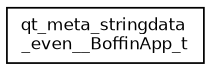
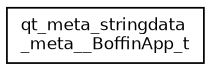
node "qt_meta_stringdata _even__BoffinApp_t": label "qt_meta_stringdata _even__BoffinApp_t" -> "qt_meta_stringdata _meta__BoffinApp_t"
